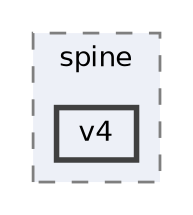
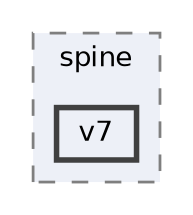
node "v4": label "v4" -> "v7"
